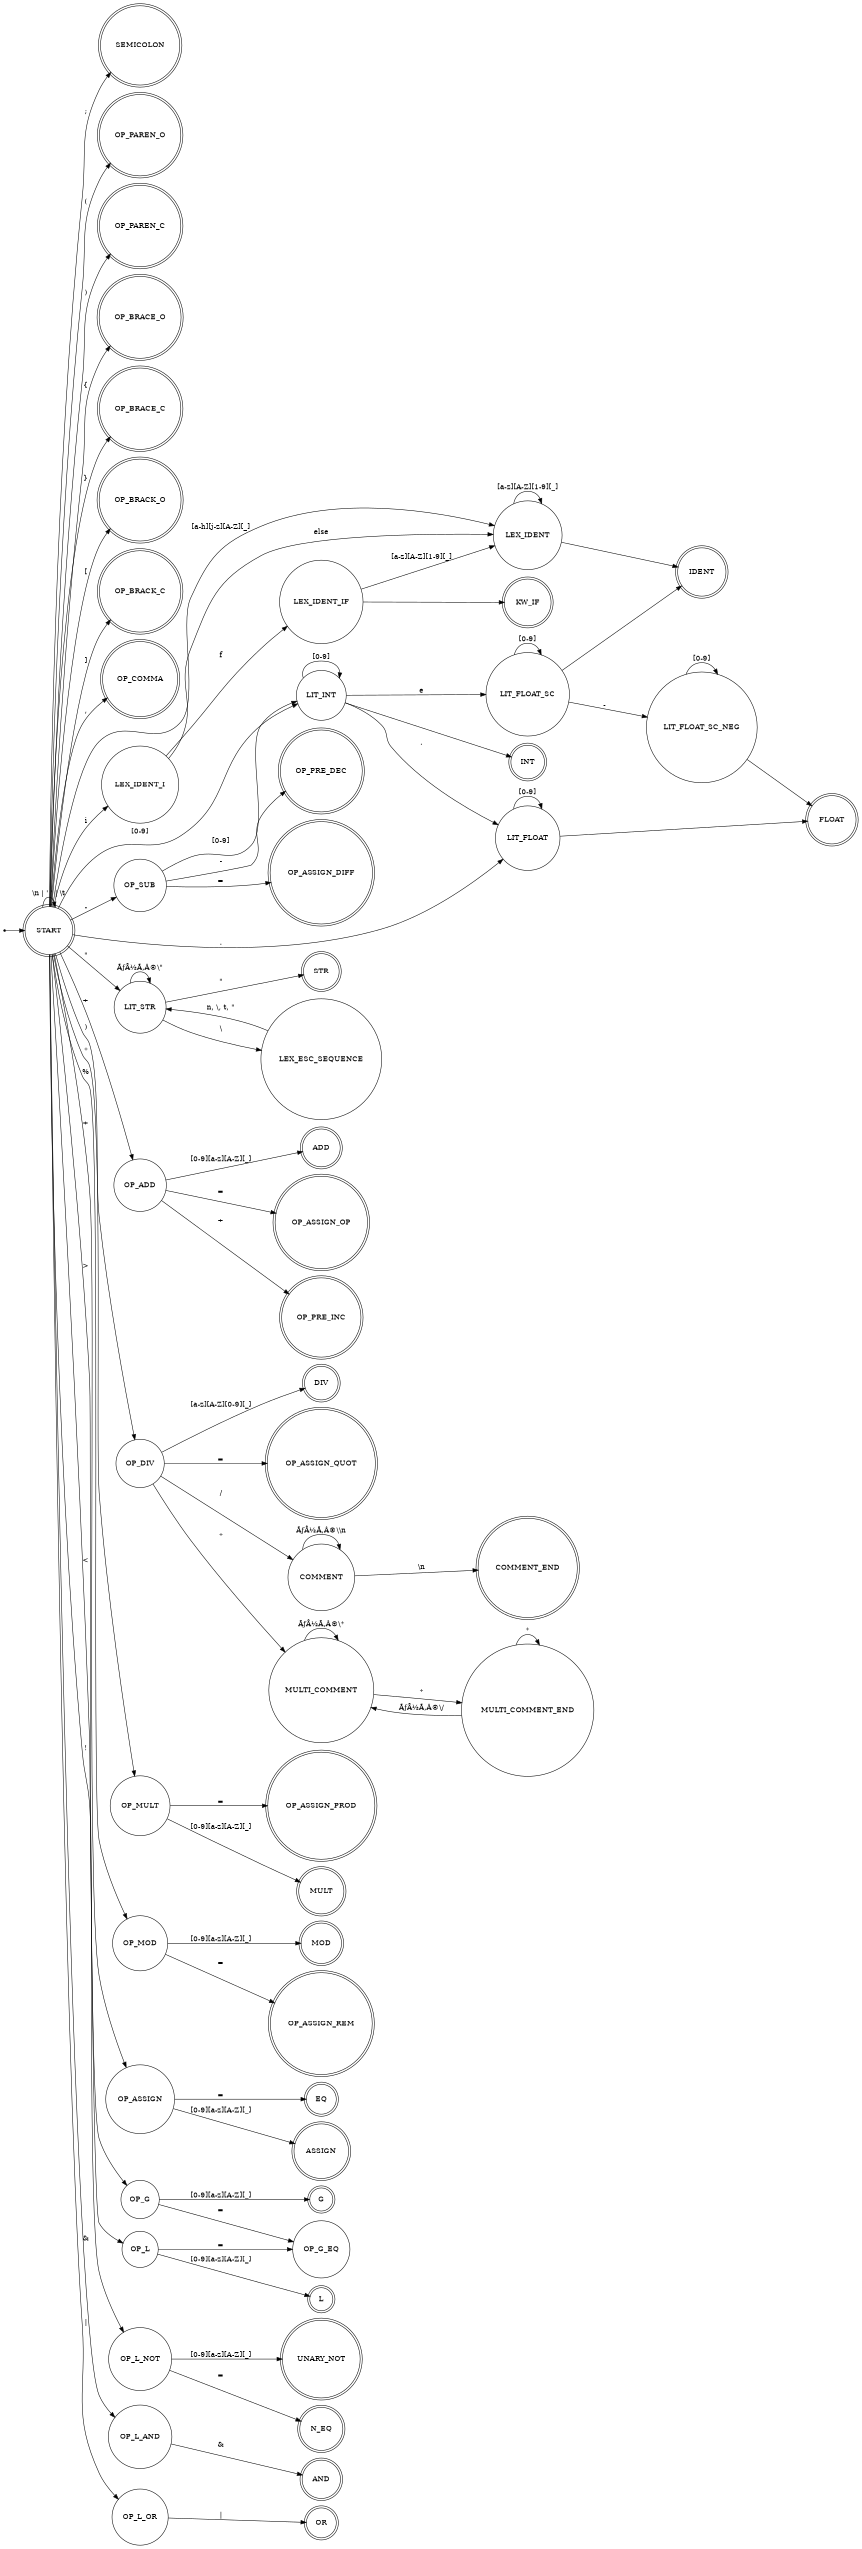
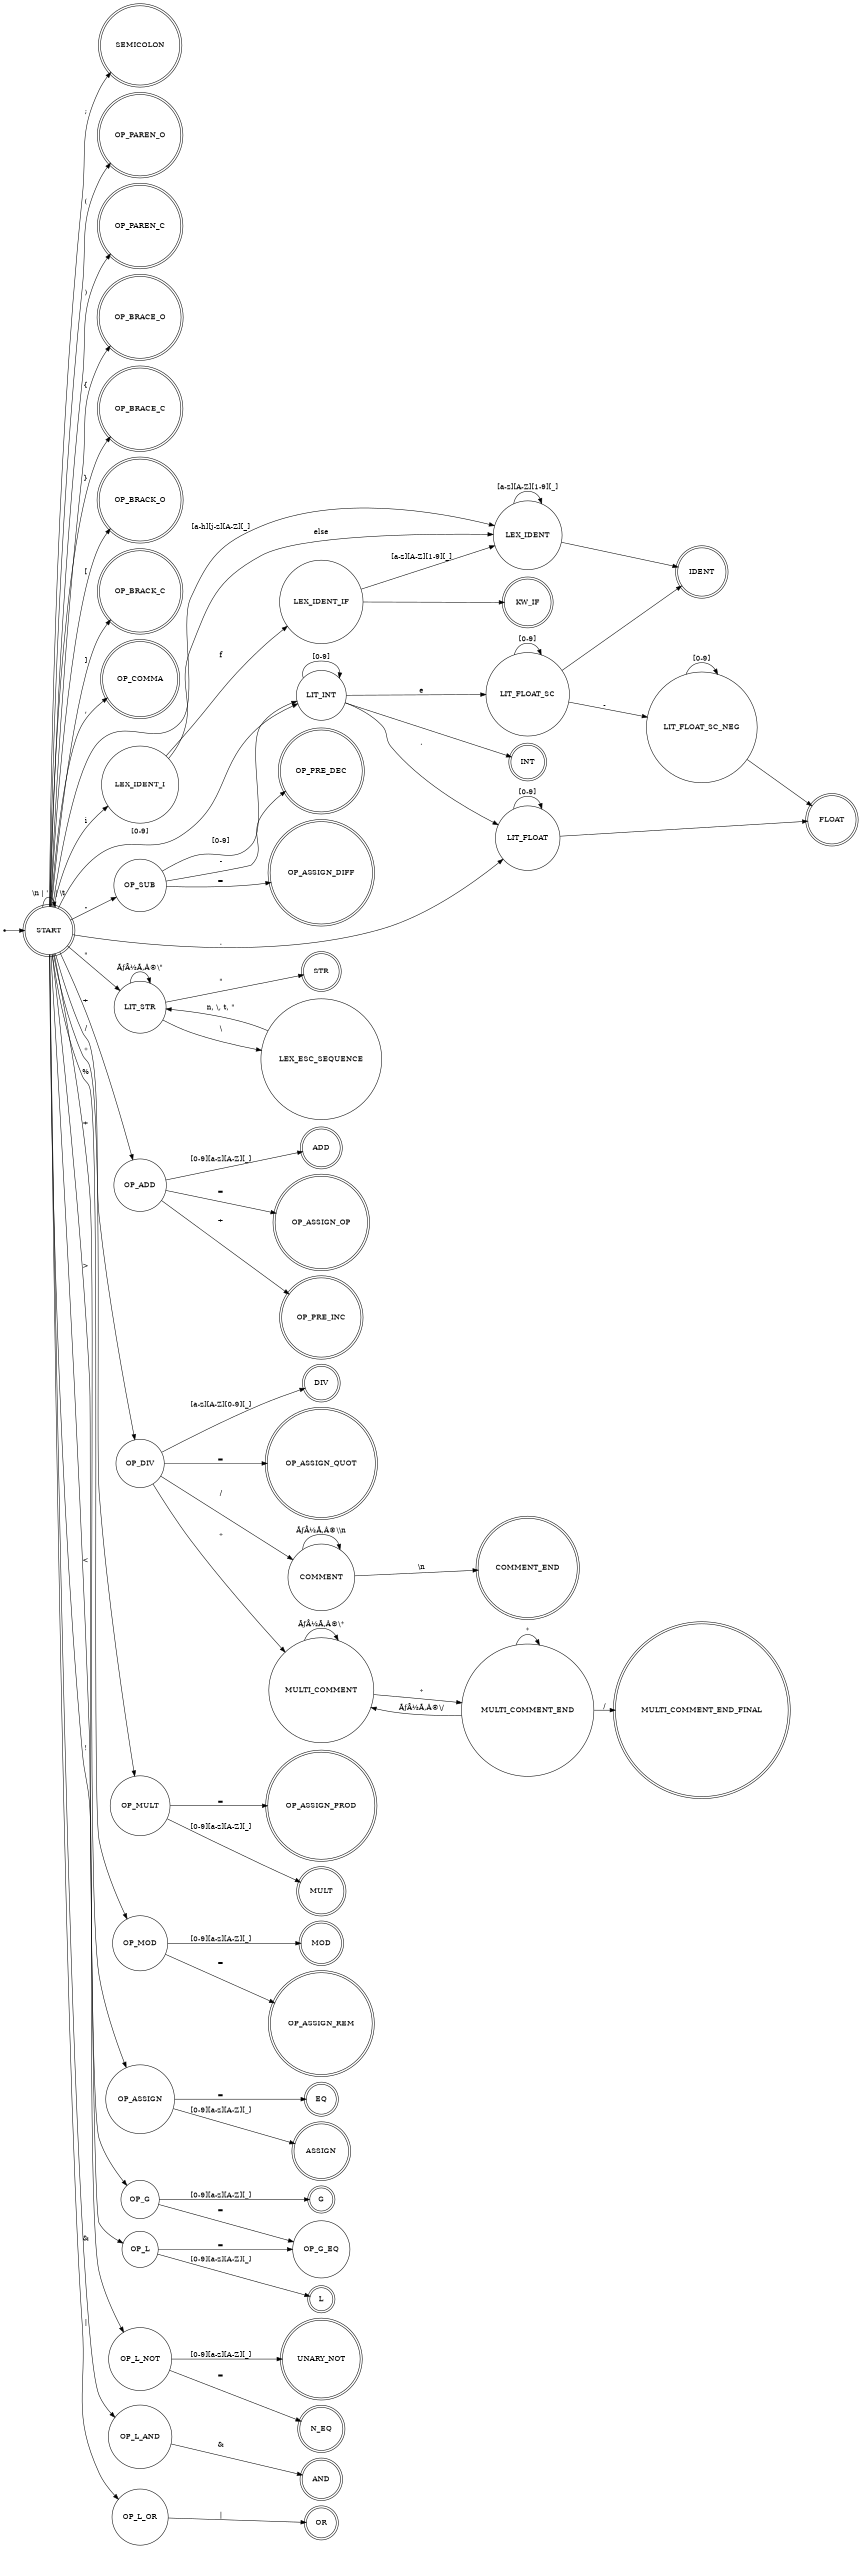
edge "START" -> "OP_DIV": label ")" -> "/"
node "MULTI_COMMENT_END_FINAL": added
